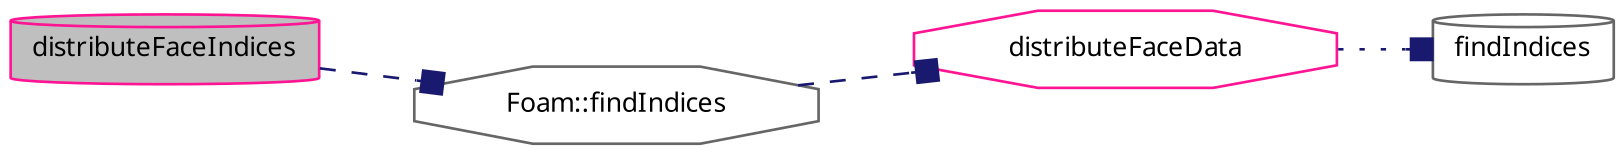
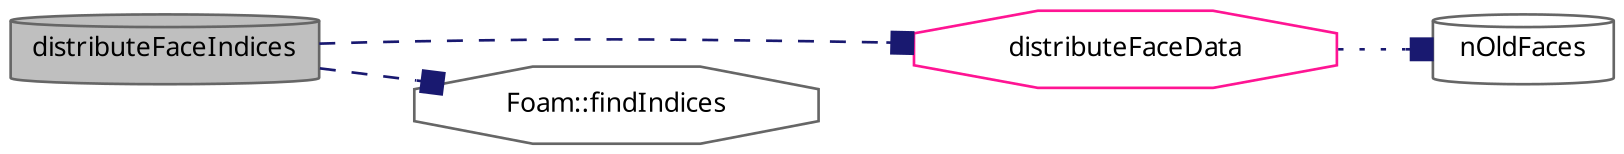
node "distributeFaceIndices": color deeppink -> gray40
node "findIndices": label "findIndices" -> "nOldFaces"
edge "Foam::findIndices" -> "distributeFaceData": now "distributeFaceIndices" -> "distributeFaceData"
